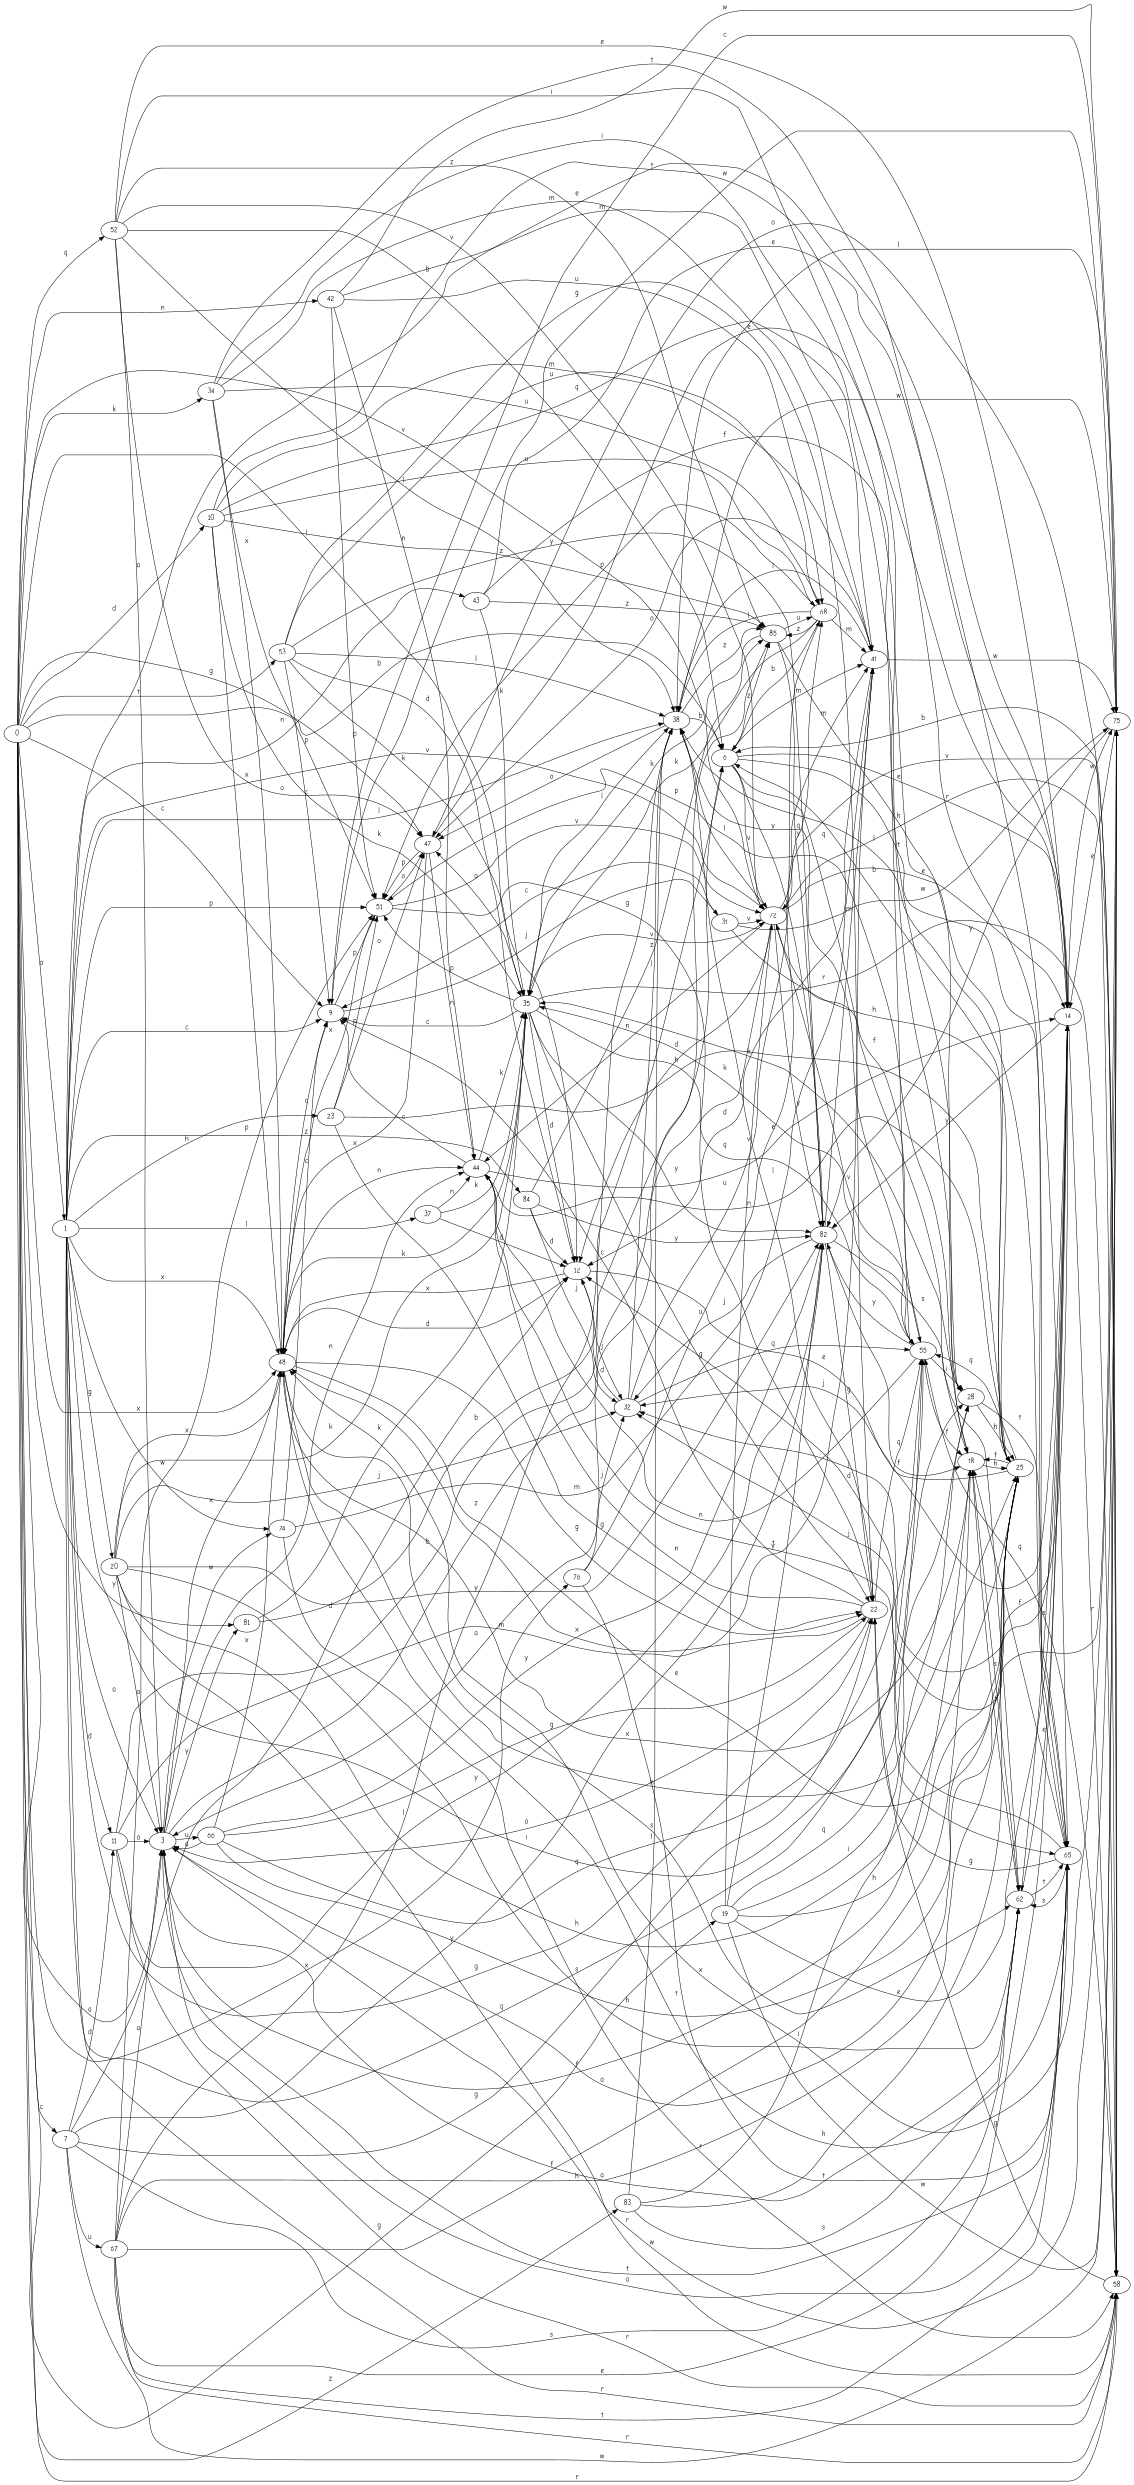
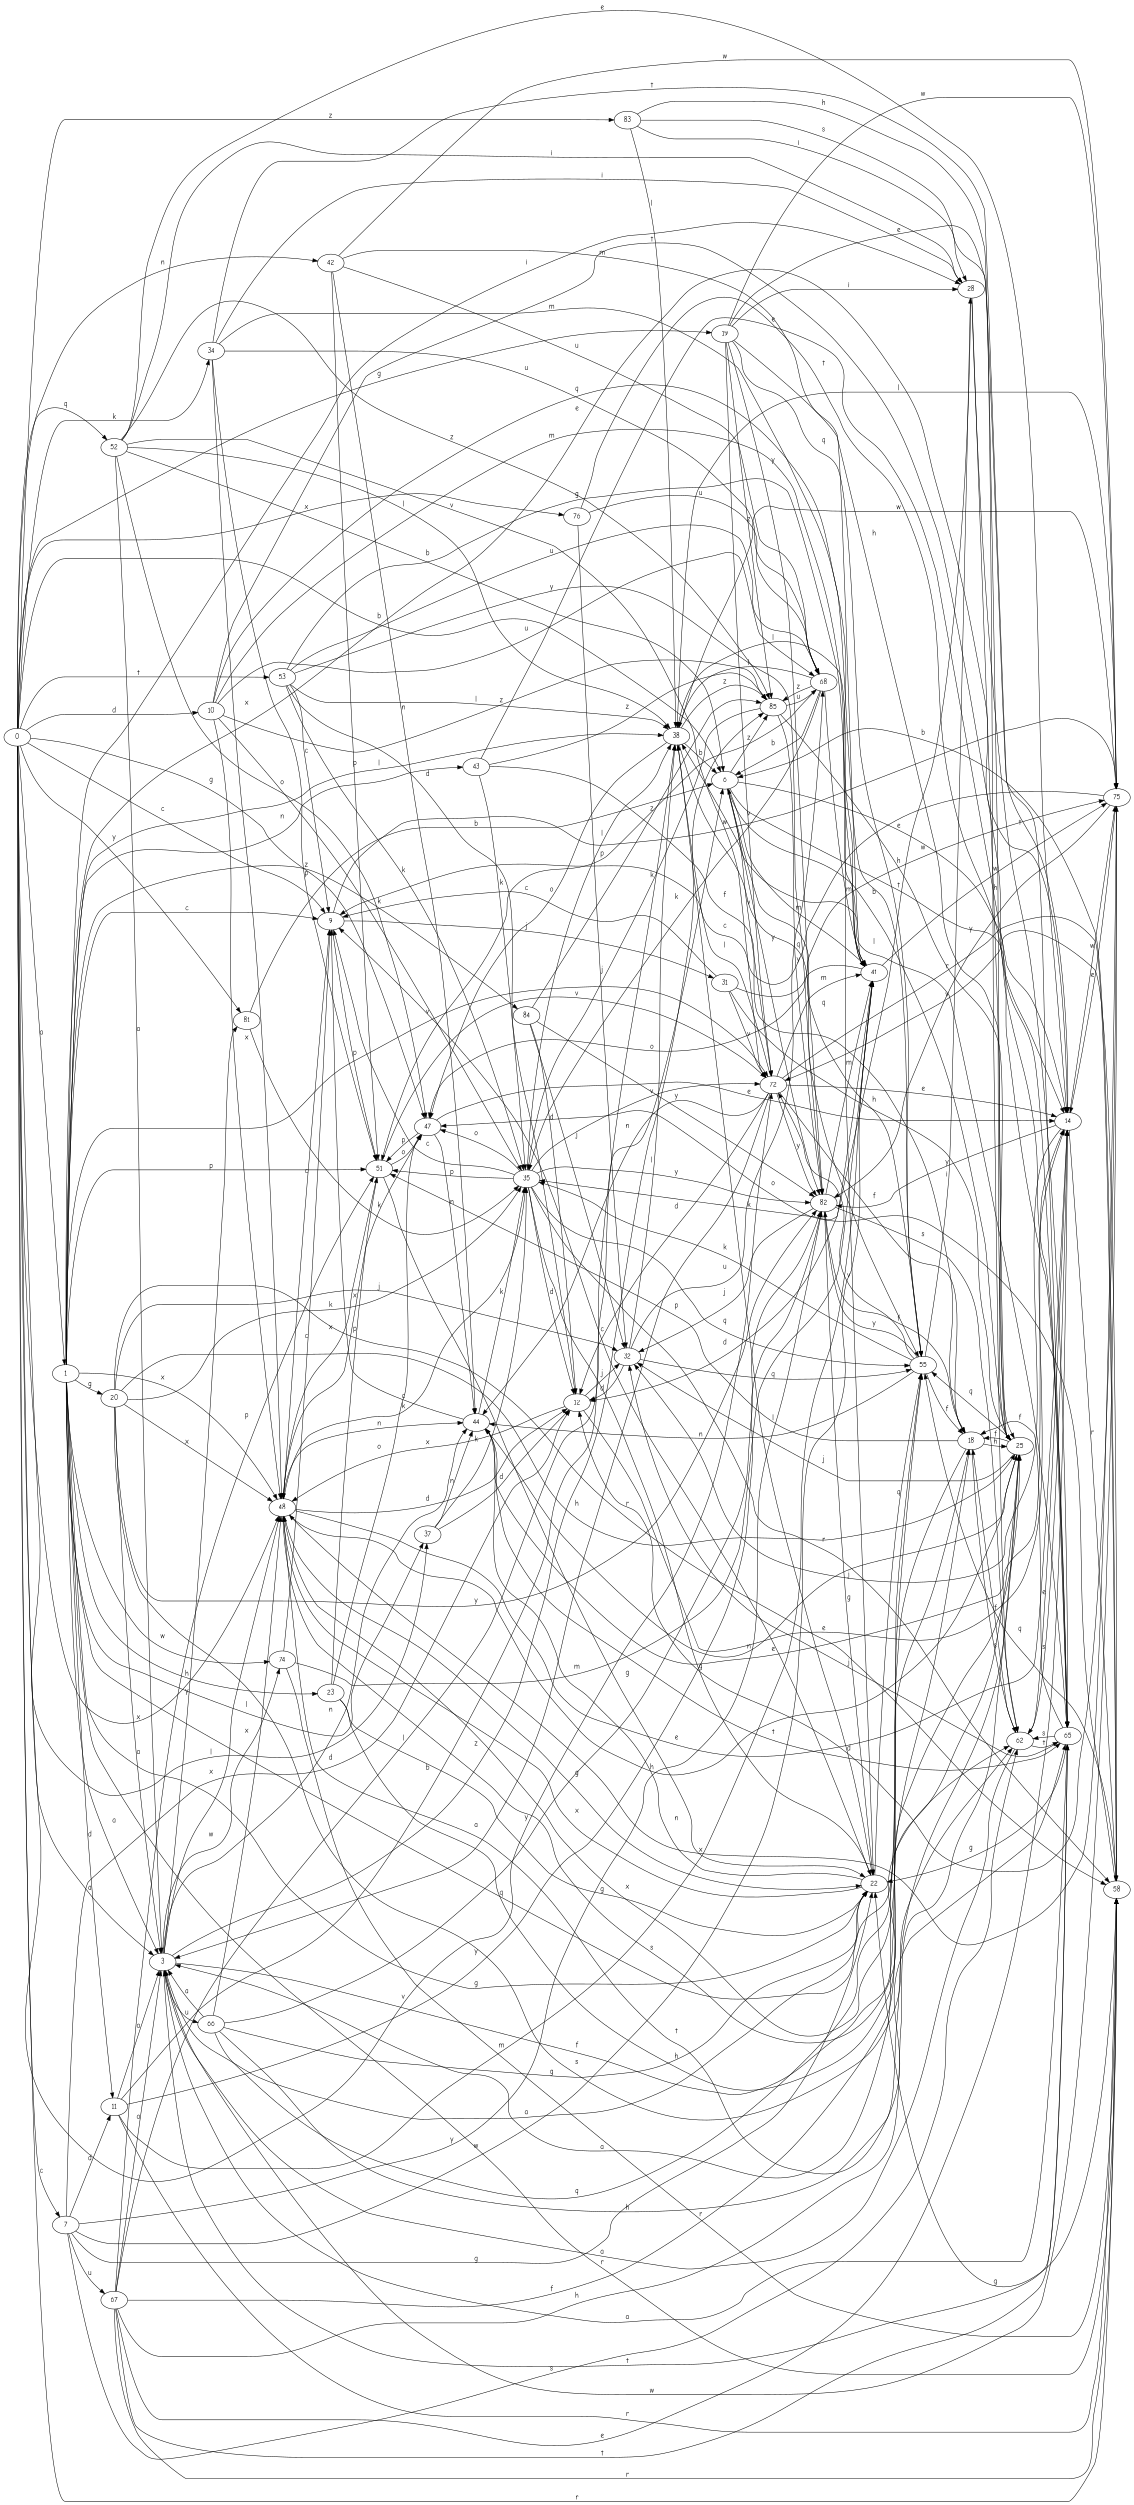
edge "19" -> "85": added, label "z"
edge "0" -> "12": now "0" -> "37"
edge "7" -> "75": now "7" -> "41"
